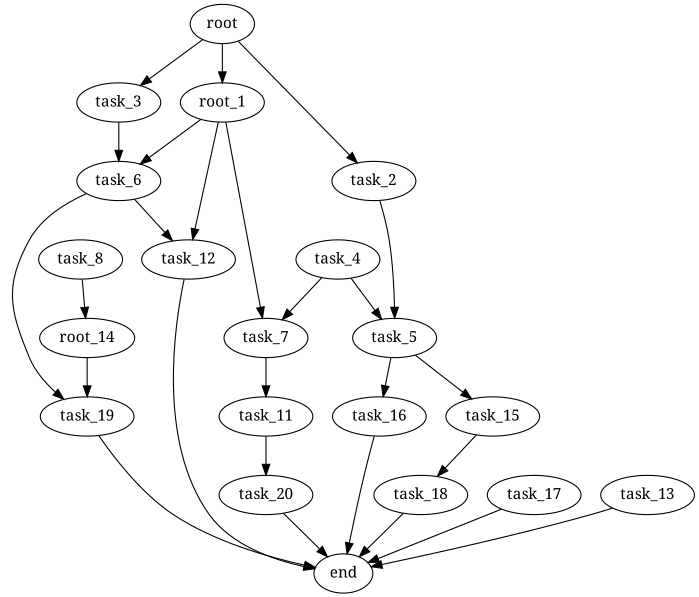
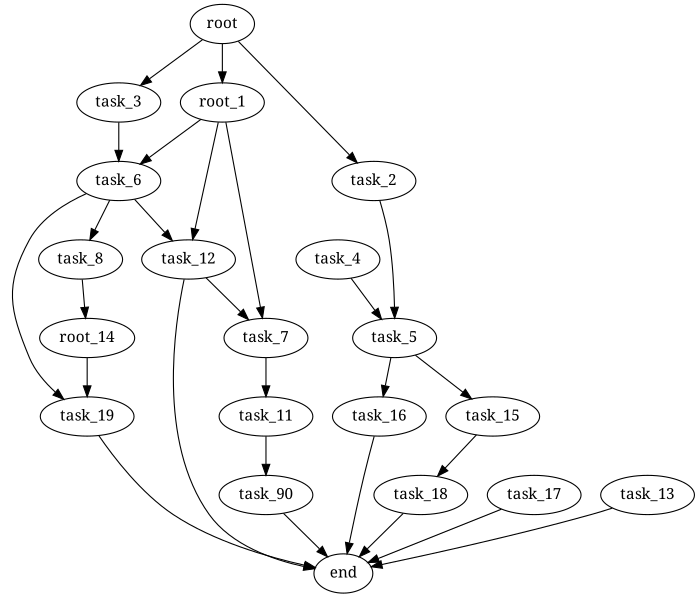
edge "task_6" -> "task_8": added
edge "task_4" -> "task_7": now "task_12" -> "task_7"
node "task_20": label "task_20" -> "task_90"
